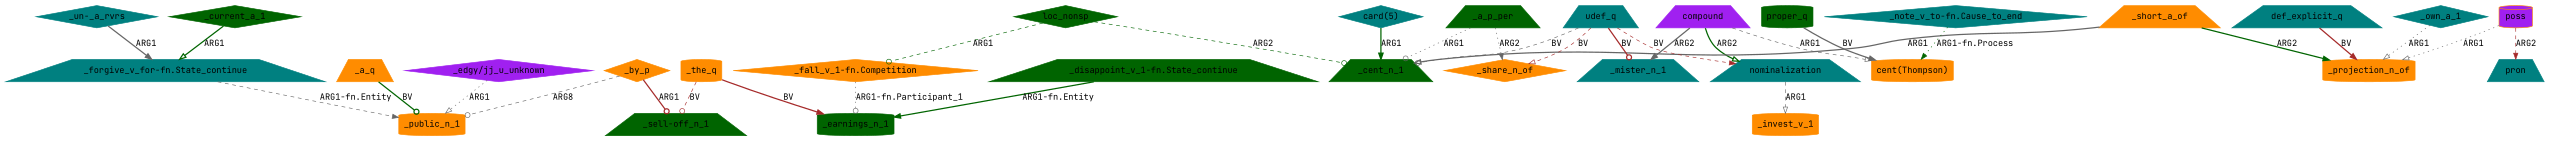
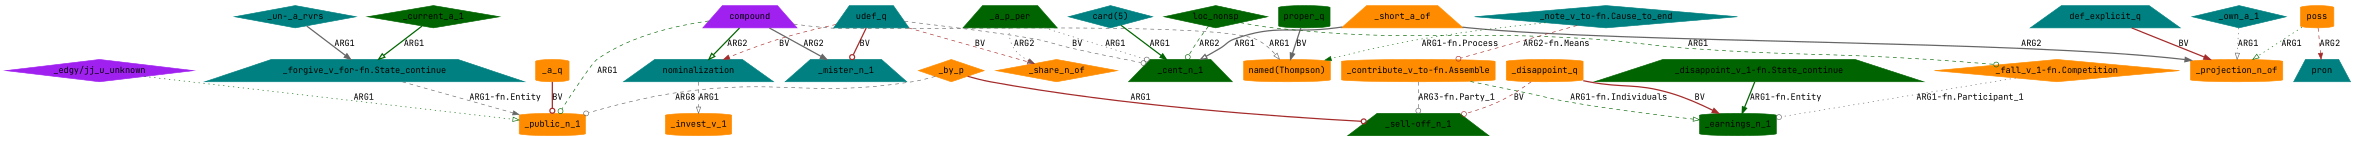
node "poss": fillcolor purple -> darkorange
edge "_short_a_of" -> "_projection_n_of": color darkgreen -> gray40
edge "poss" -> "_projection_n_of": color gray40 -> darkgreen
edge "compound" -> "_public_n_1": added, label "ARG1"
node "_a_q": shape trapezium -> cylinder
node "_the_q": label "_the_q" -> "_disappoint_q"
node "_contribute_v_to-fn.Assemble": added
node "cent(Thompson)": label "cent(Thompson)" -> "named(Thompson)"
edge "_edgy/jj_u_unknown" -> "_public_n_1": color gray40 -> darkgreen
edge "_a_q" -> "_public_n_1": color darkgreen -> brown
